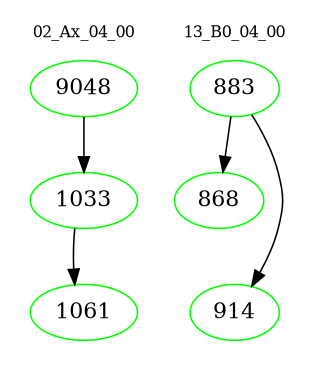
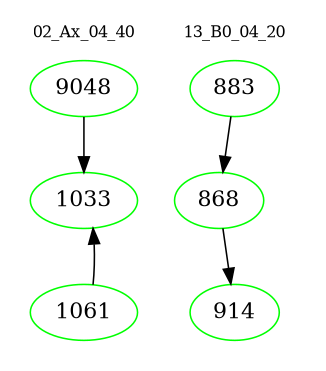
cluster "02_Ax_04_00": label "02_Ax_04_00" -> "02_Ax_04_40"
cluster "13_B0_04_00": label "13_B0_04_00" -> "13_B0_04_20"
edge "883" -> "914": now "868" -> "914"
edge "1033" -> "1061": reversed
